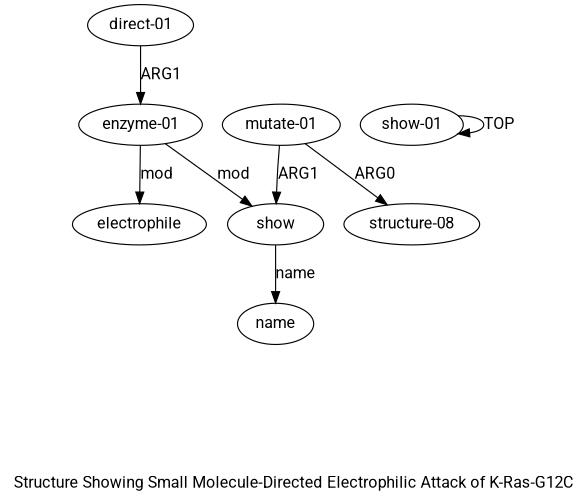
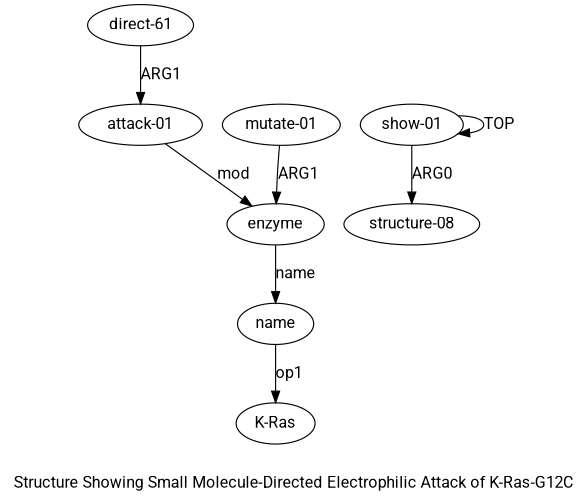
node "direct-01": label "direct-01" -> "direct-61"
node "enzyme-01": label "enzyme-01" -> "attack-01"
edge "mutate-01" -> "structure-08": now "show-01" -> "structure-08"
node "electrophile": removed
node "show": label "show" -> "enzyme"
node "K-Ras": added
